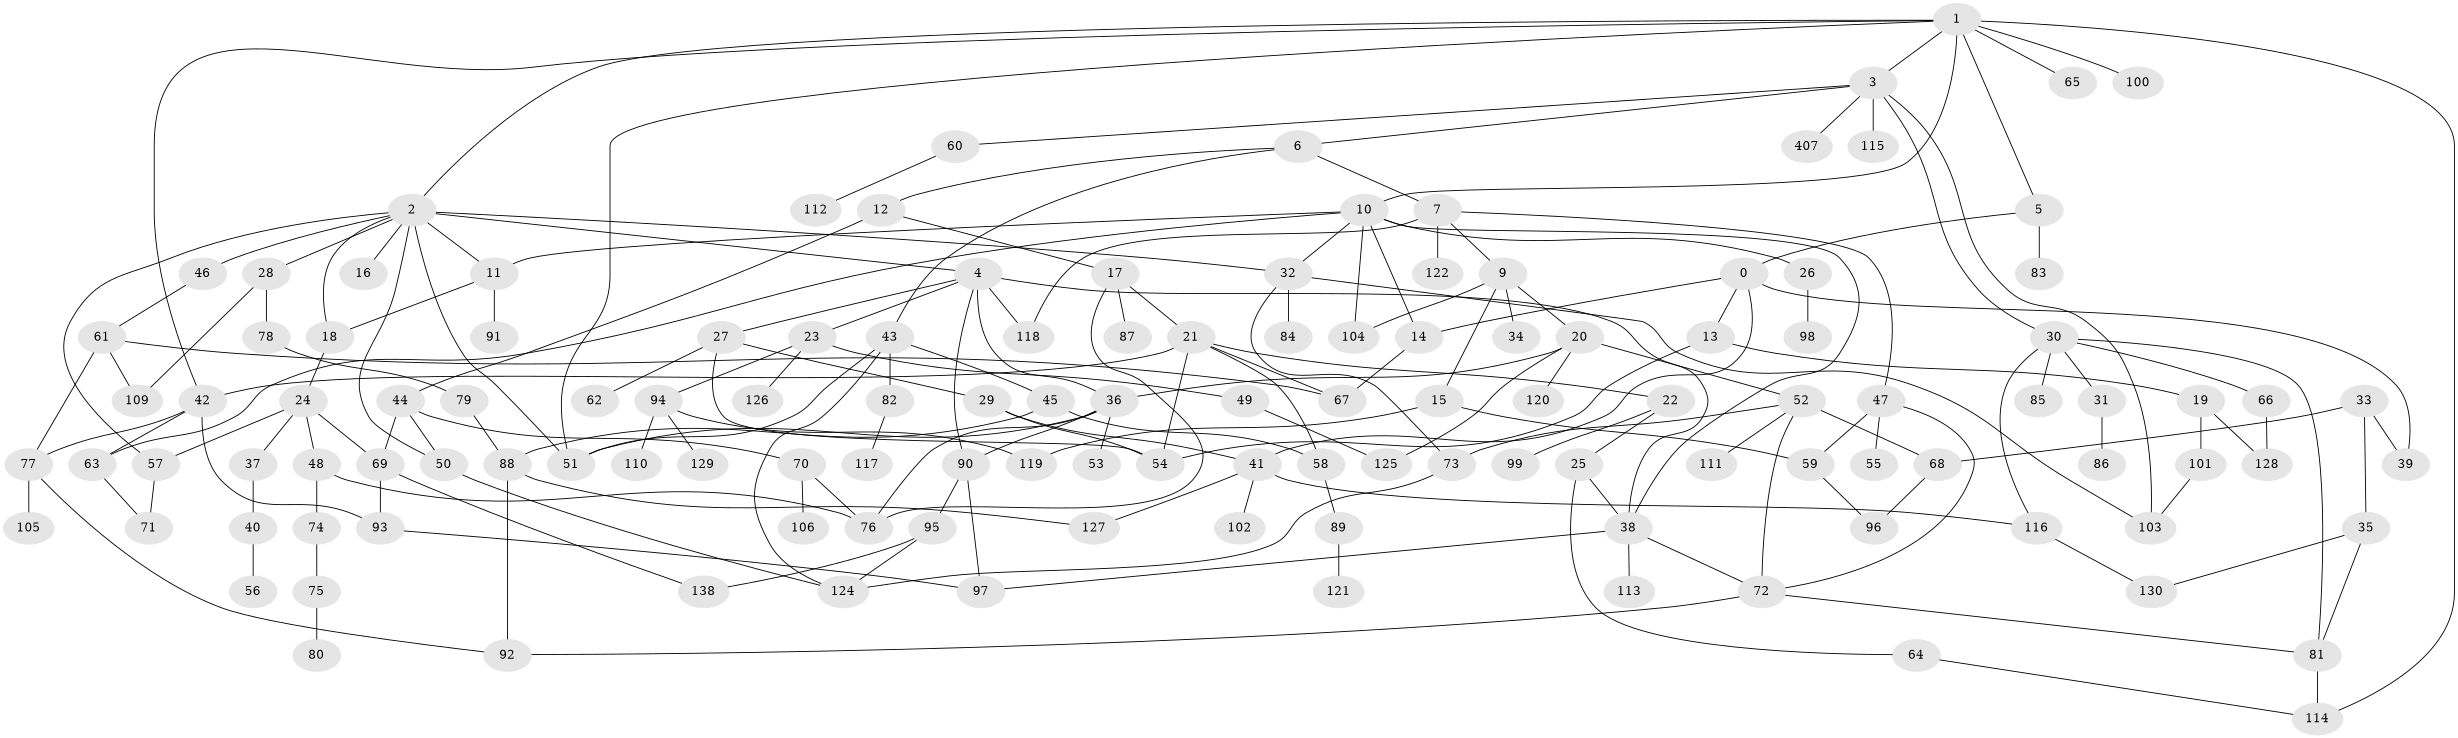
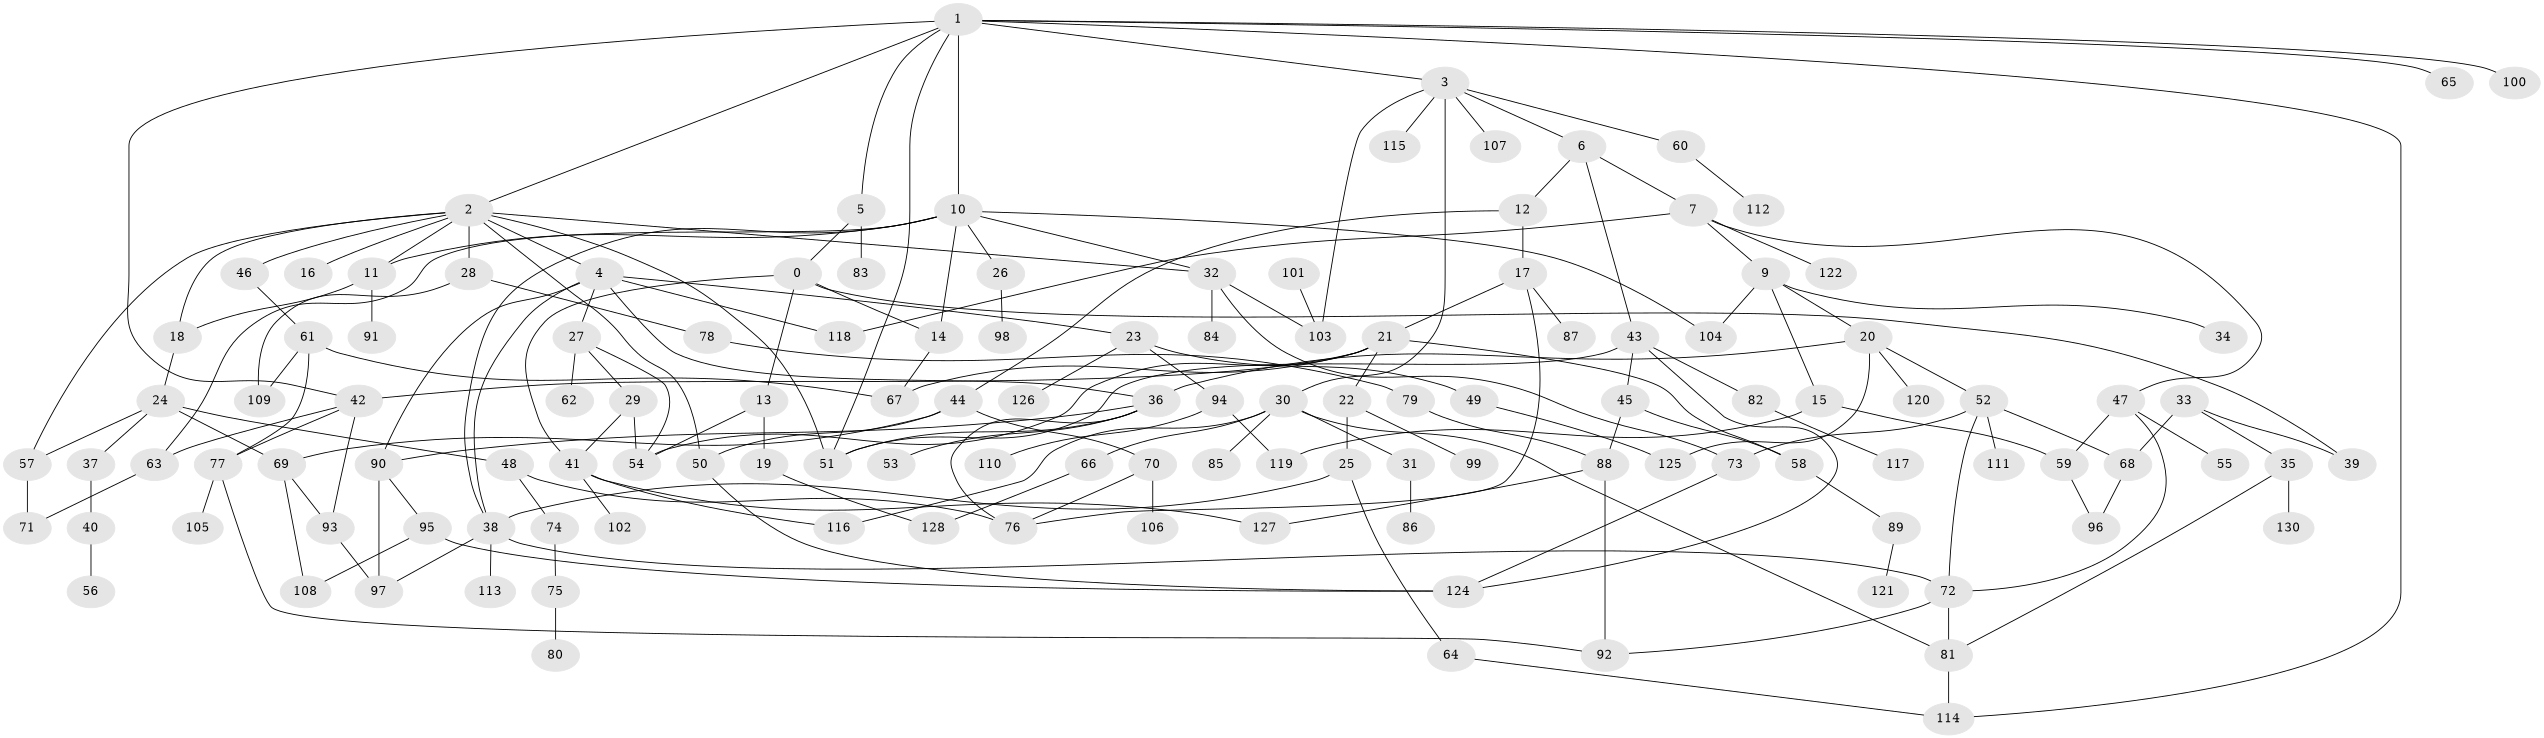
node "407": label "407" -> "107"
edge "19" -- "101": removed
node "129": removed
edge "116" -- "130": removed
node "138": label "138" -> "108"
